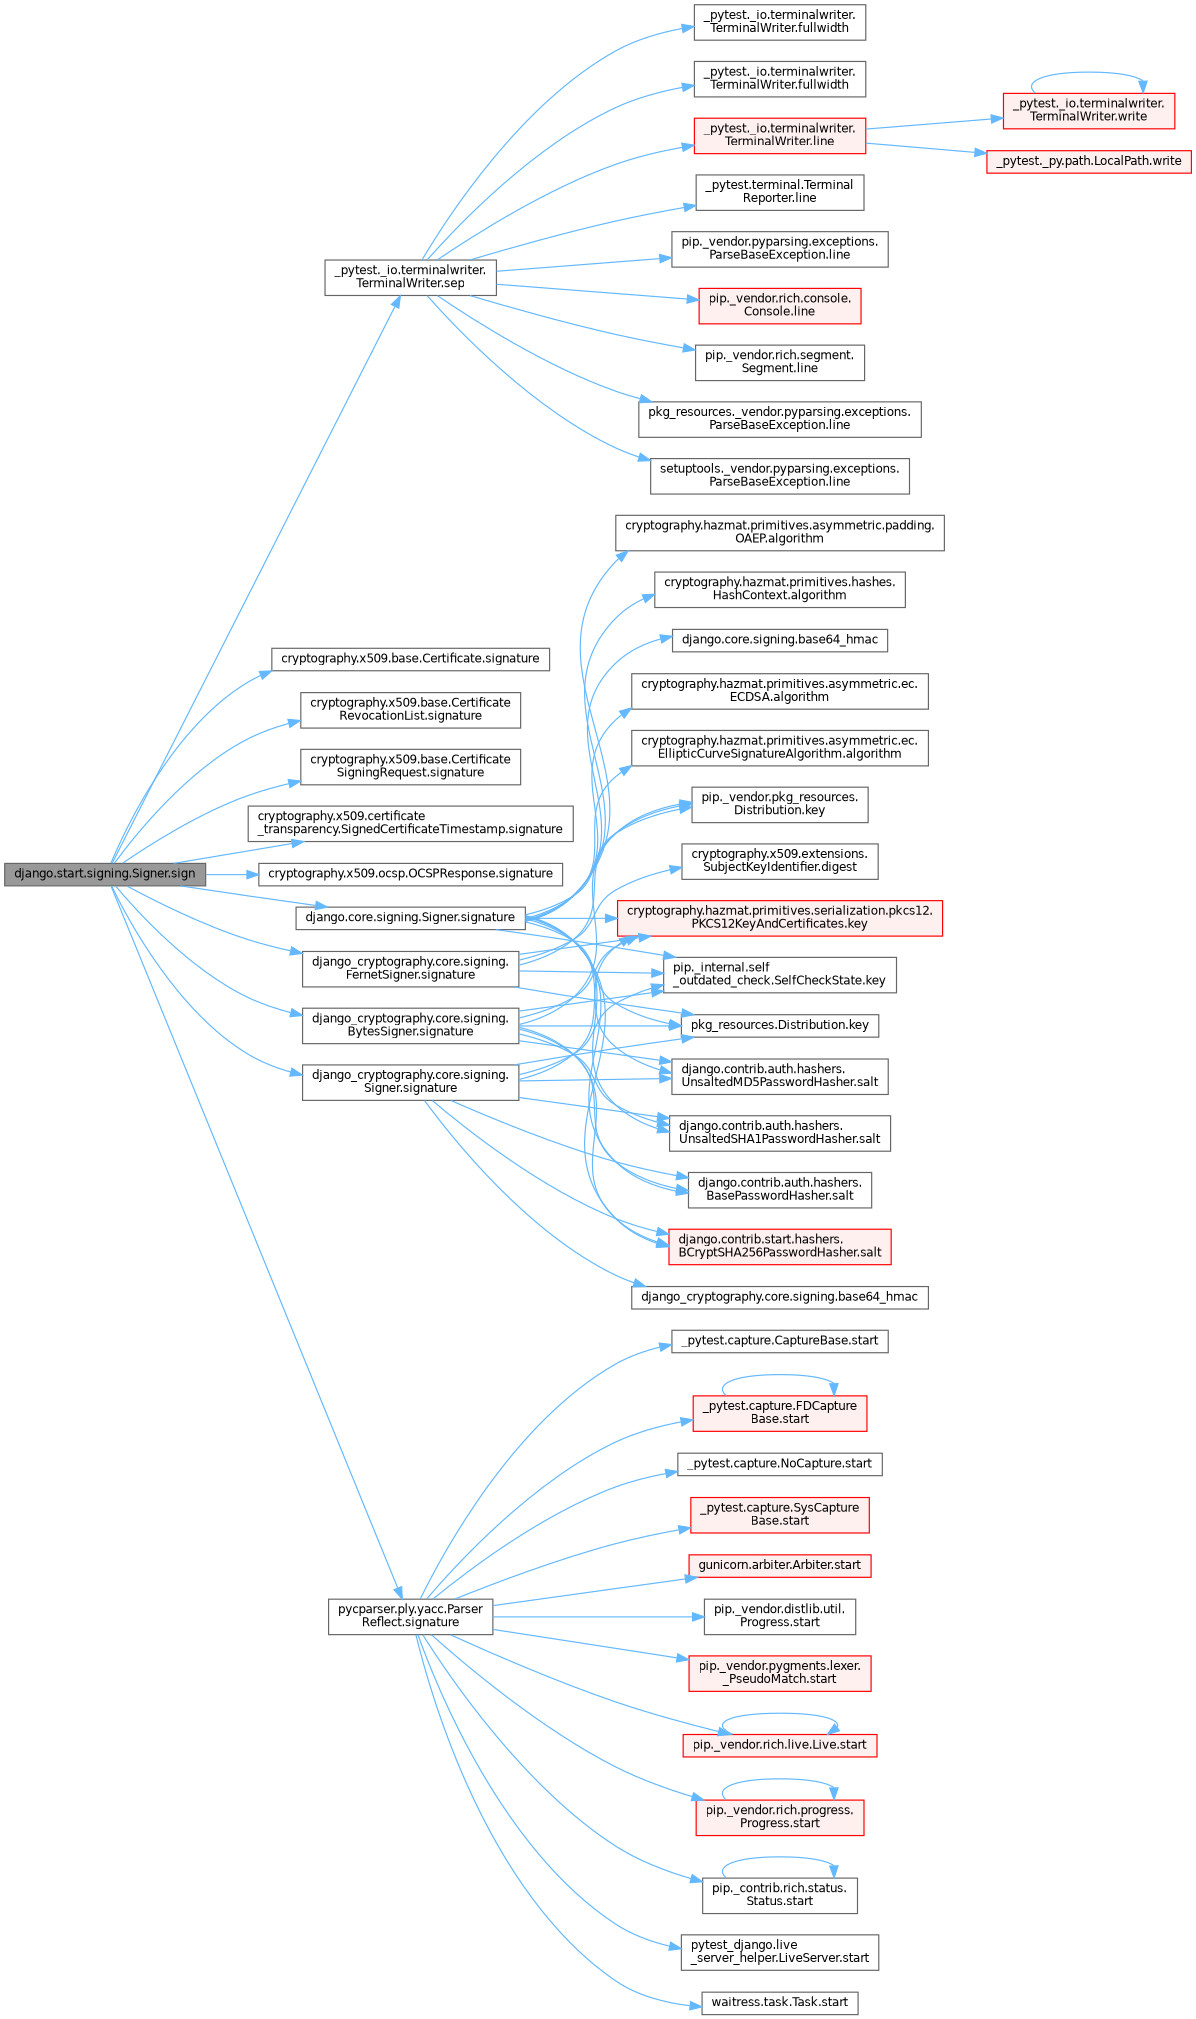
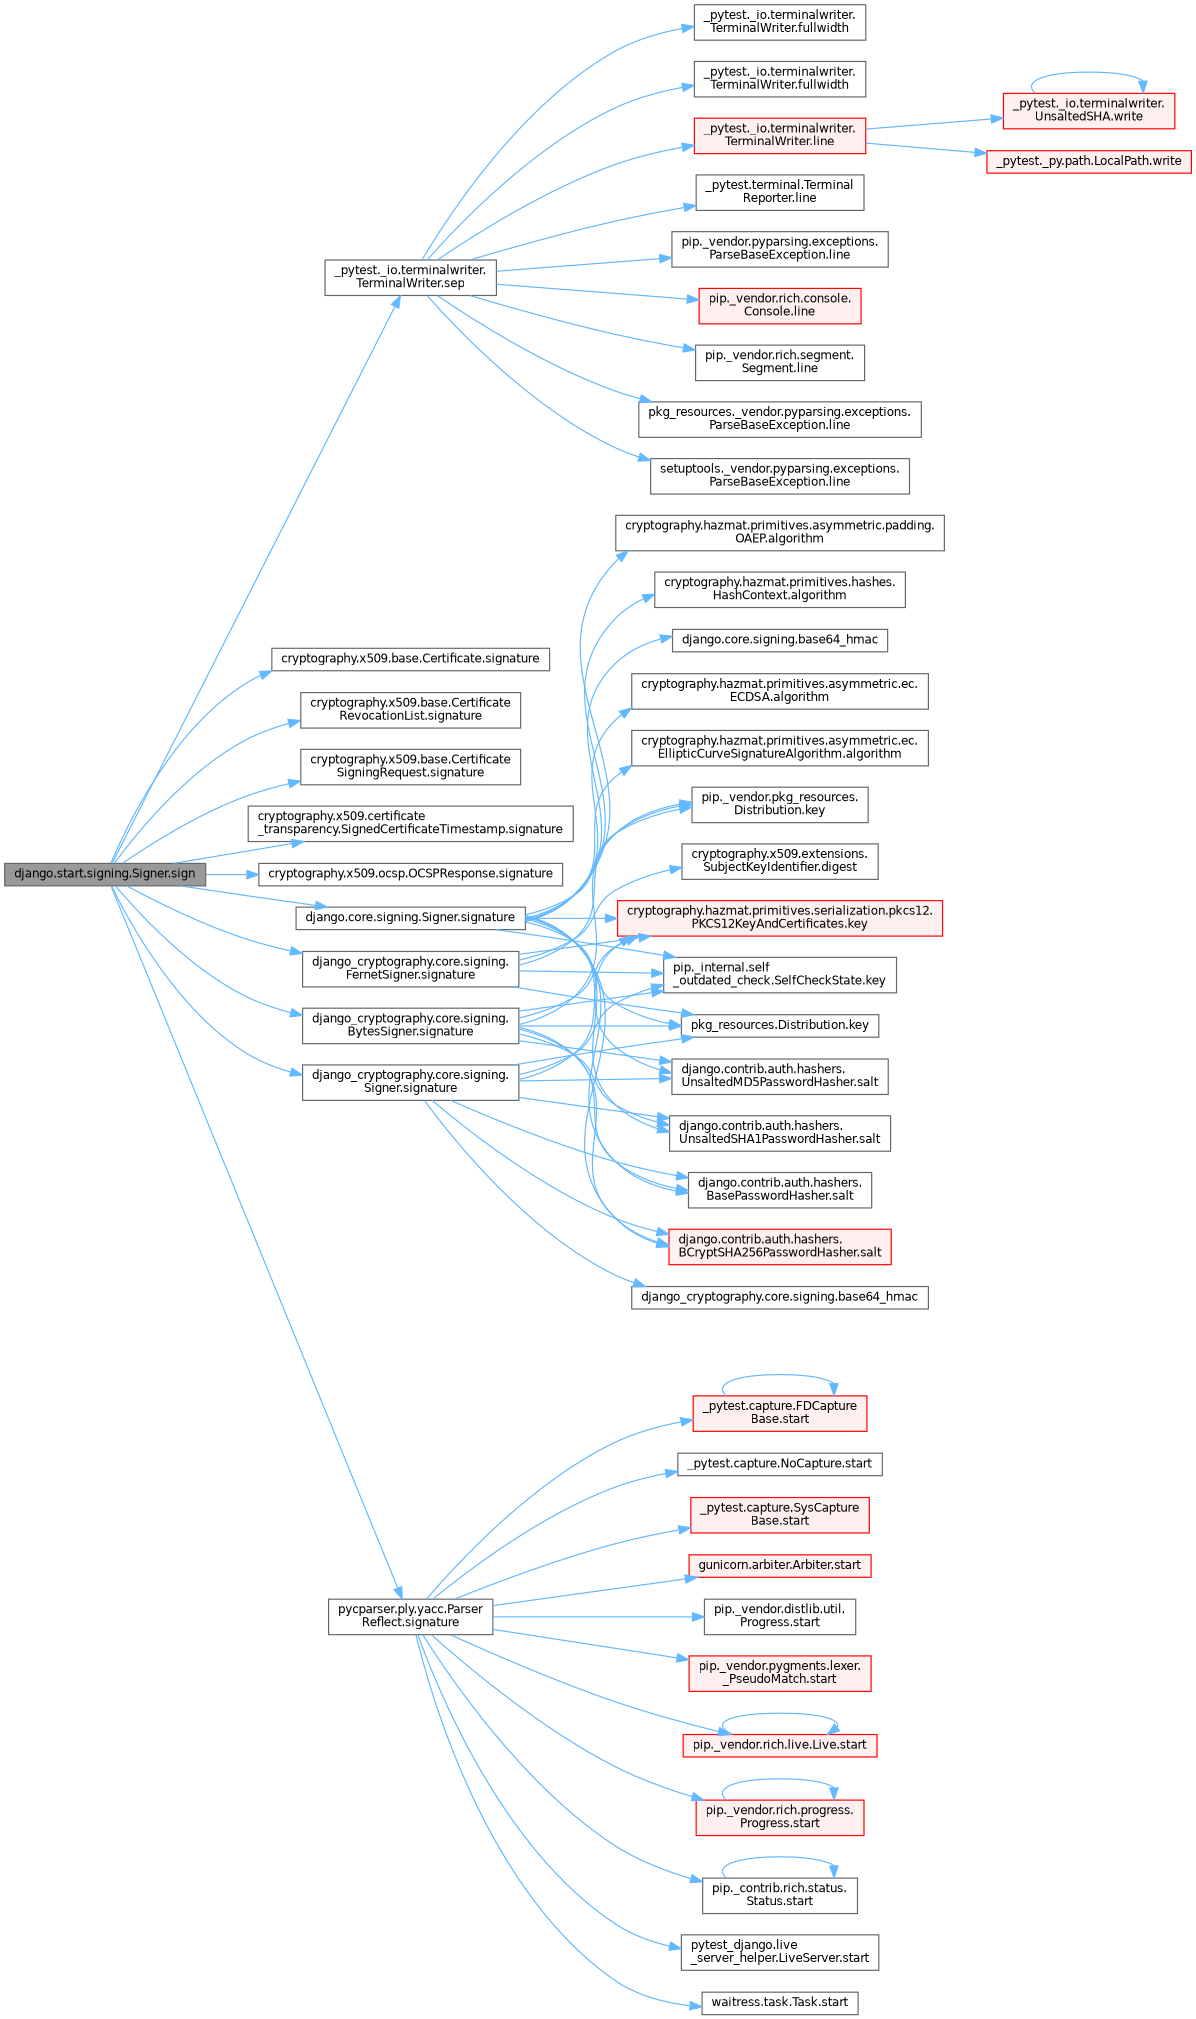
node "_pytest._io.terminalwriter. TerminalWriter.write": label "_pytest._io.terminalwriter. TerminalWriter.write" -> "_pytest._io.terminalwriter. UnsaltedSHA.write"
node "django.contrib.start.hashers. BCryptSHA256PasswordHasher.salt": label "django.contrib.start.hashers. BCryptSHA256PasswordHasher.salt" -> "django.contrib.auth.hashers. BCryptSHA256PasswordHasher.salt"
node "_pytest.capture.CaptureBase.start": removed
